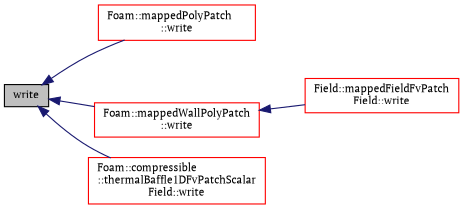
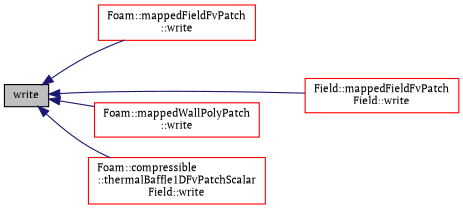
node "Foam::mappedPolyPatch ::write": label "Foam::mappedPolyPatch ::write" -> "Foam::mappedFieldFvPatch ::write"
edge "Field::mappedFieldFvPatch Field::write" -> "Foam::mappedWallPolyPatch ::write": now "Field::mappedFieldFvPatch Field::write" -> "write"
